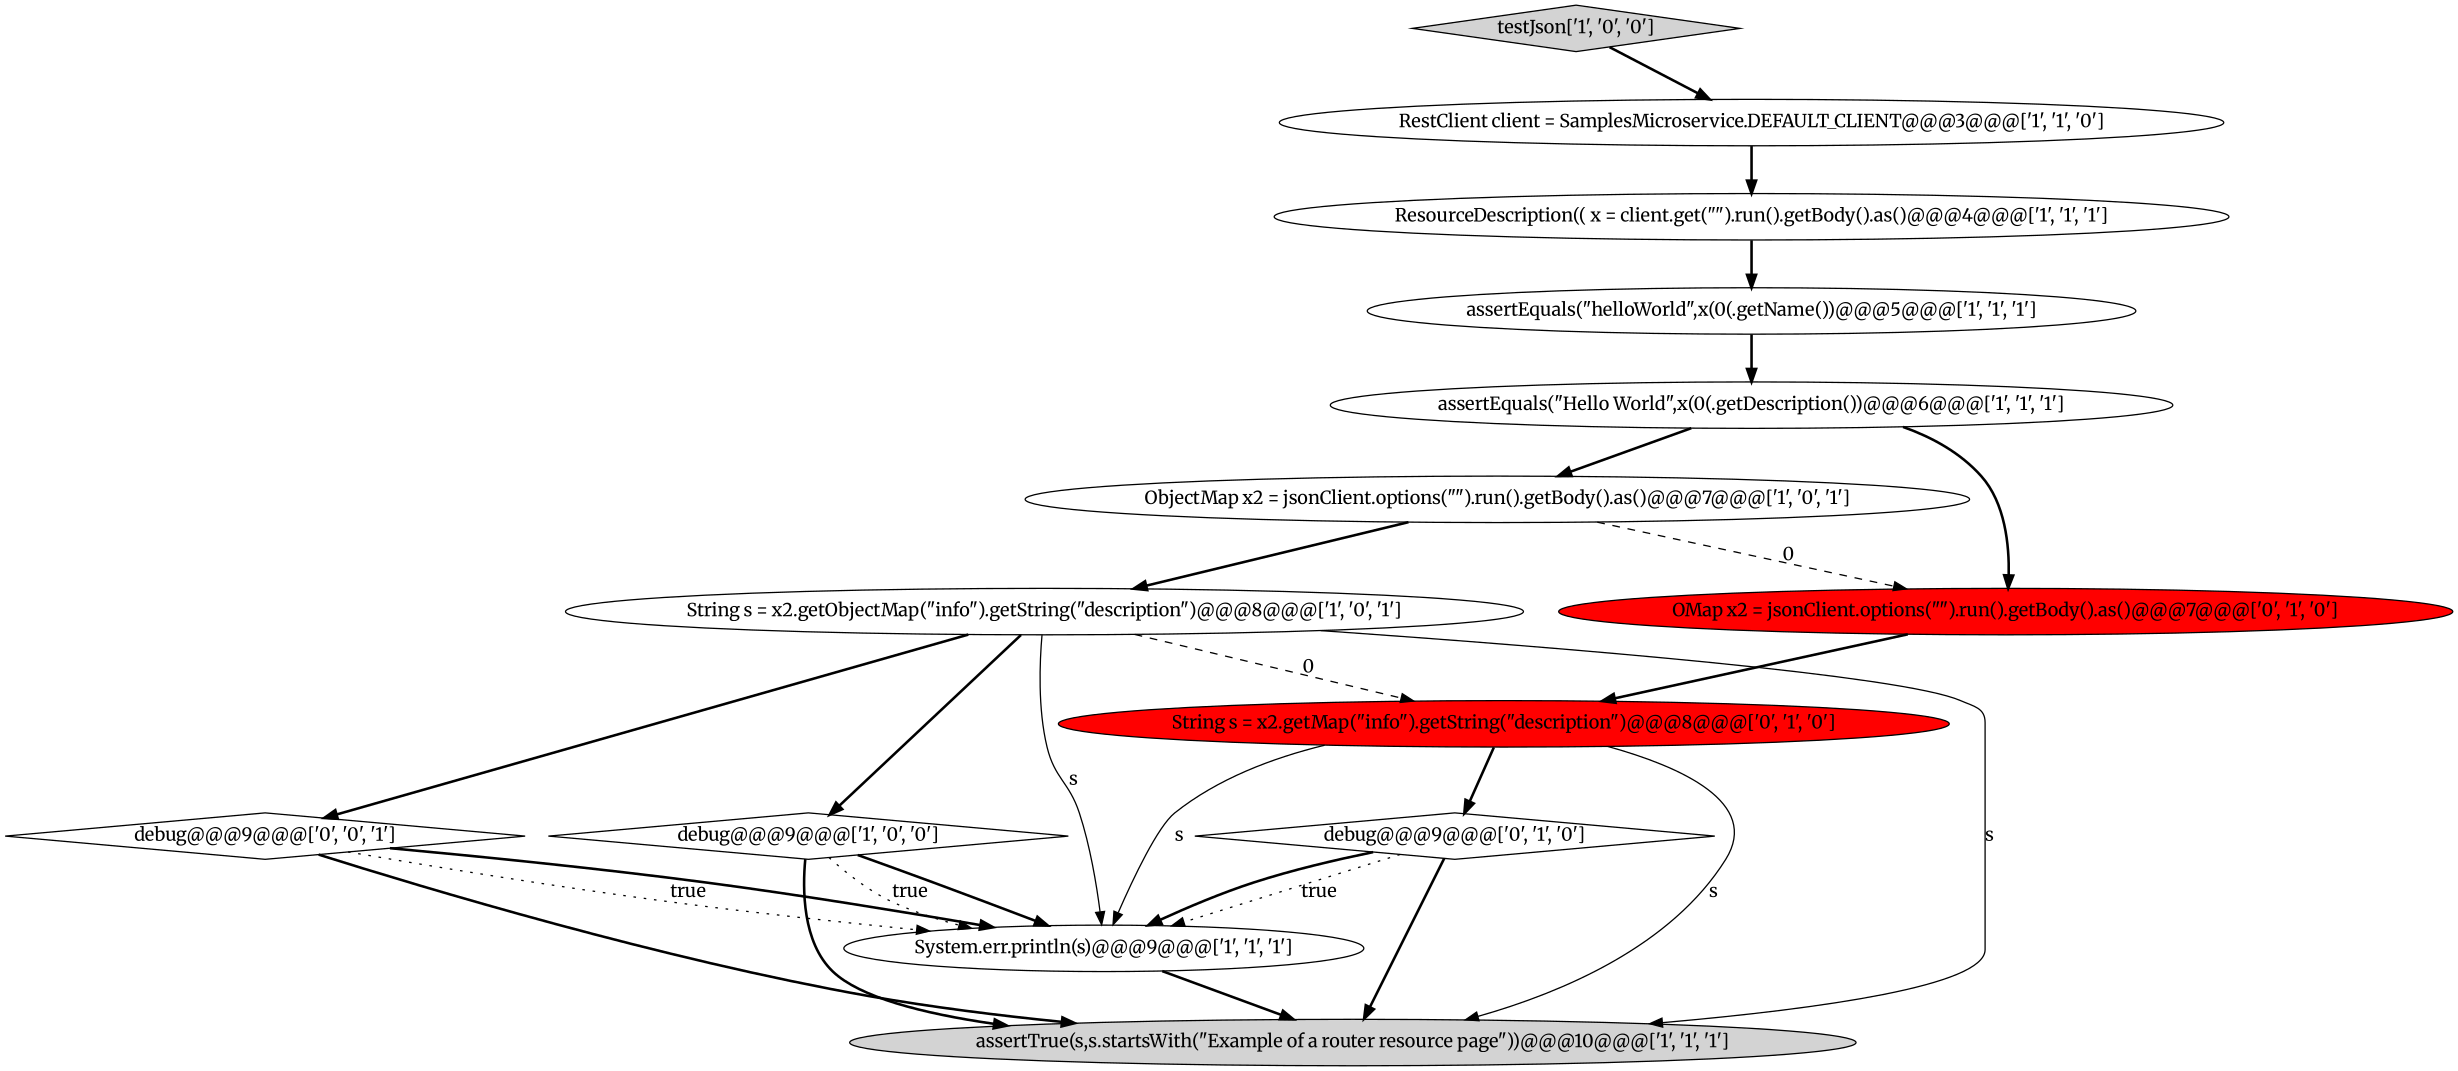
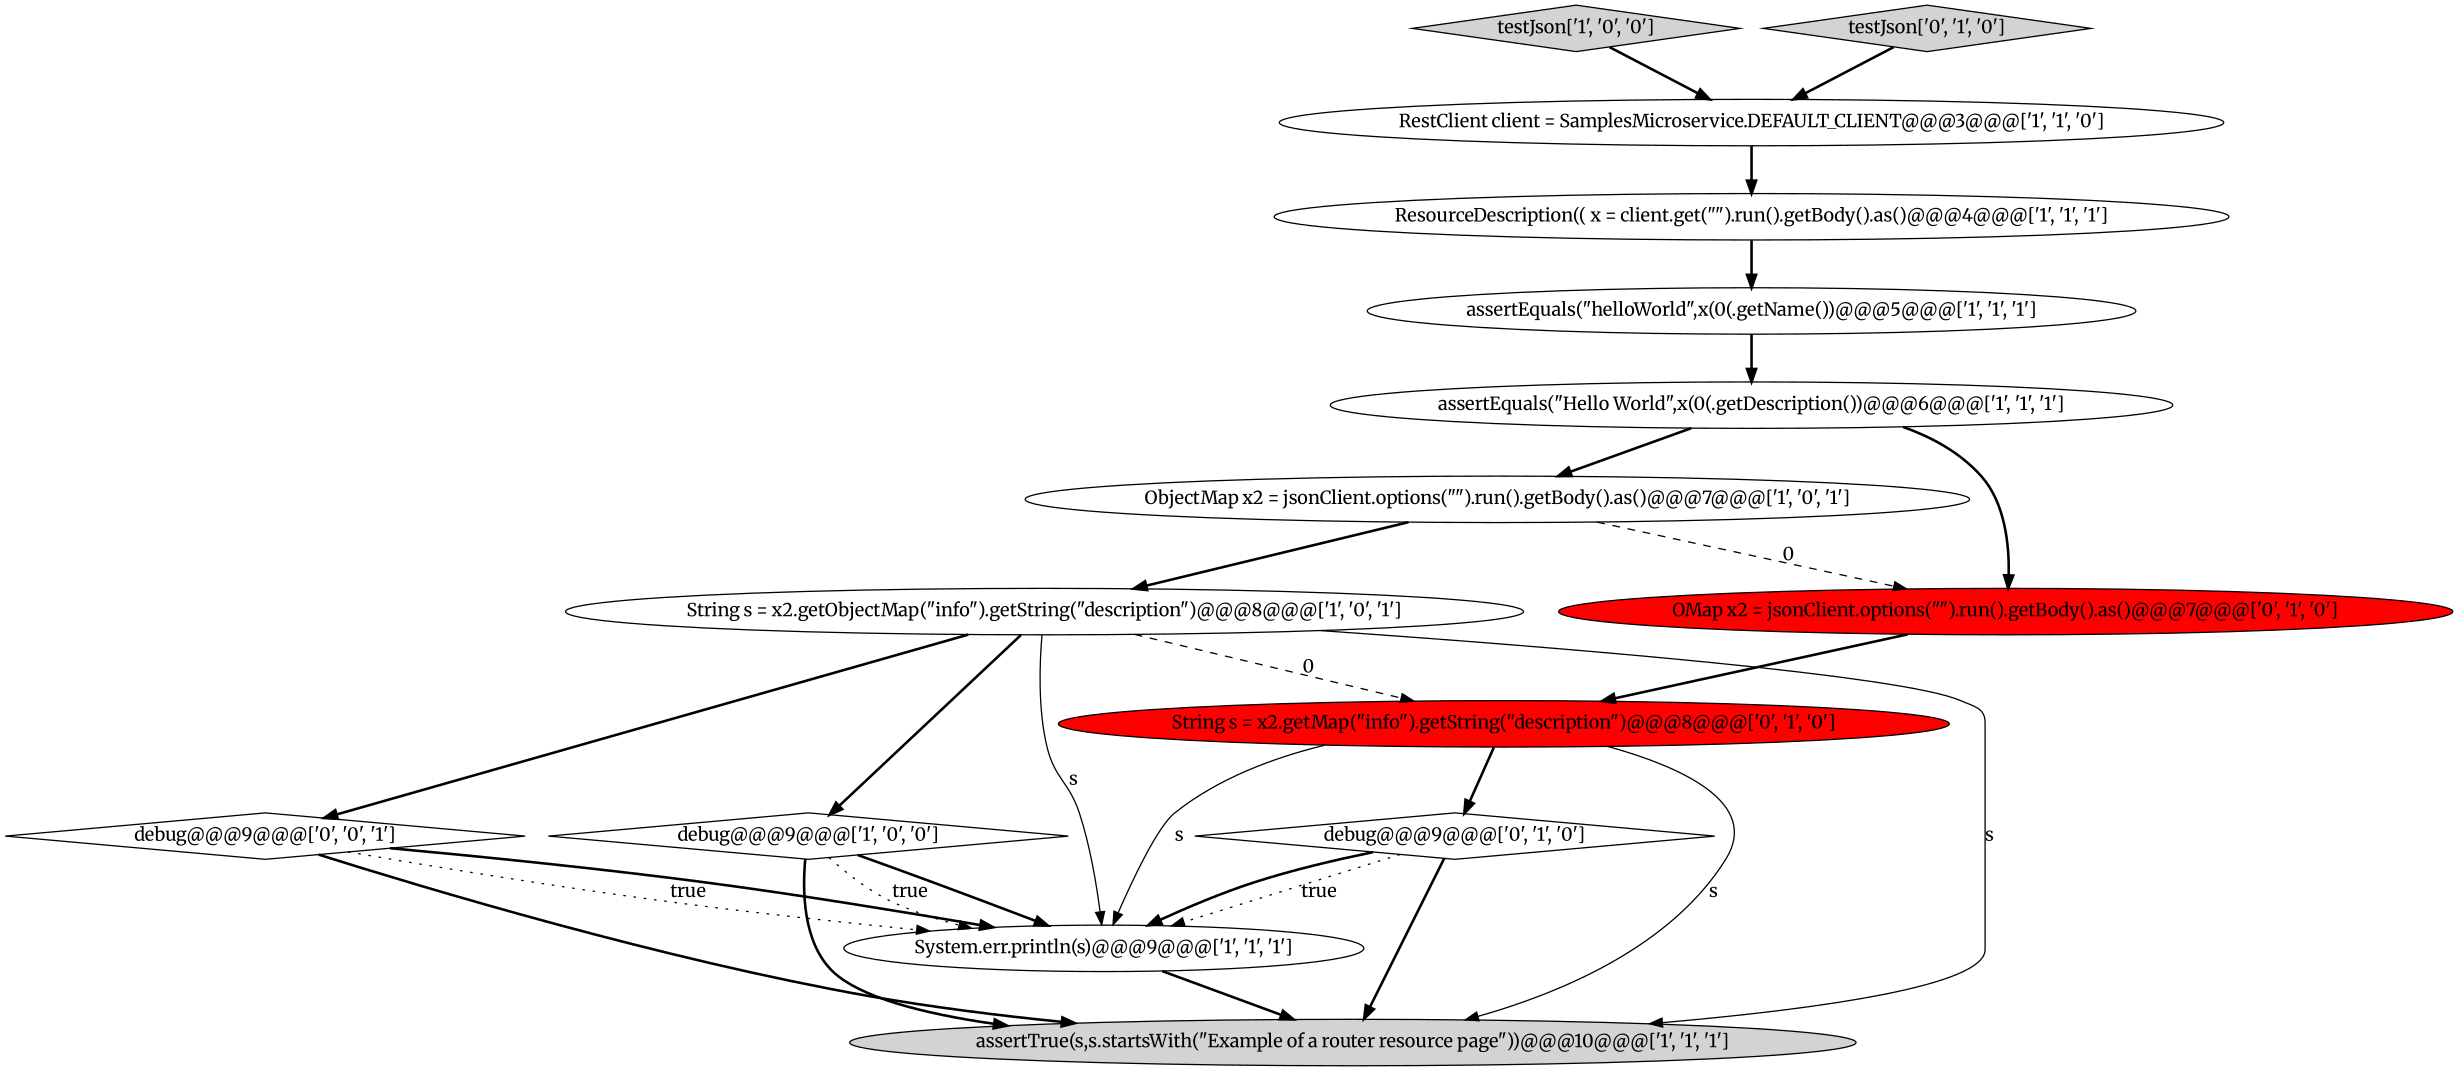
node "testJson['0', '1', '0']": added
